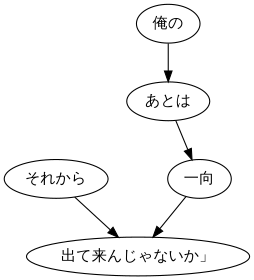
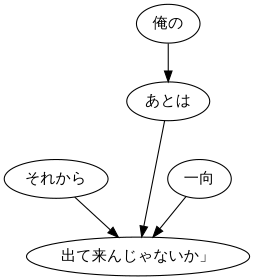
edge "あとは" -> "一向": now "あとは" -> "出て来んじゃないか」"
